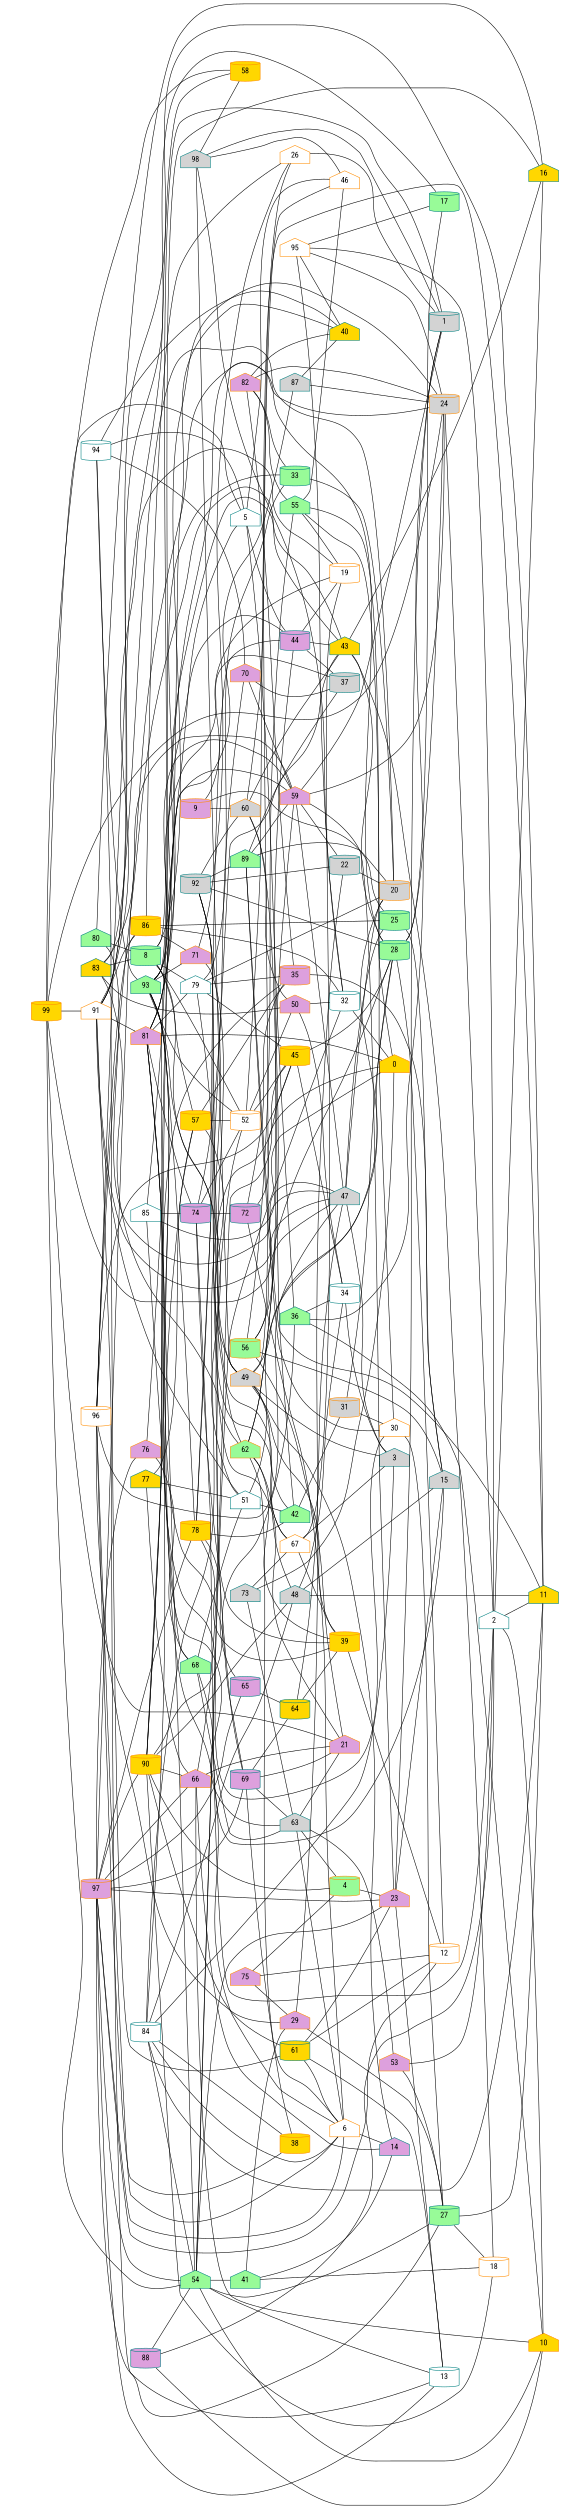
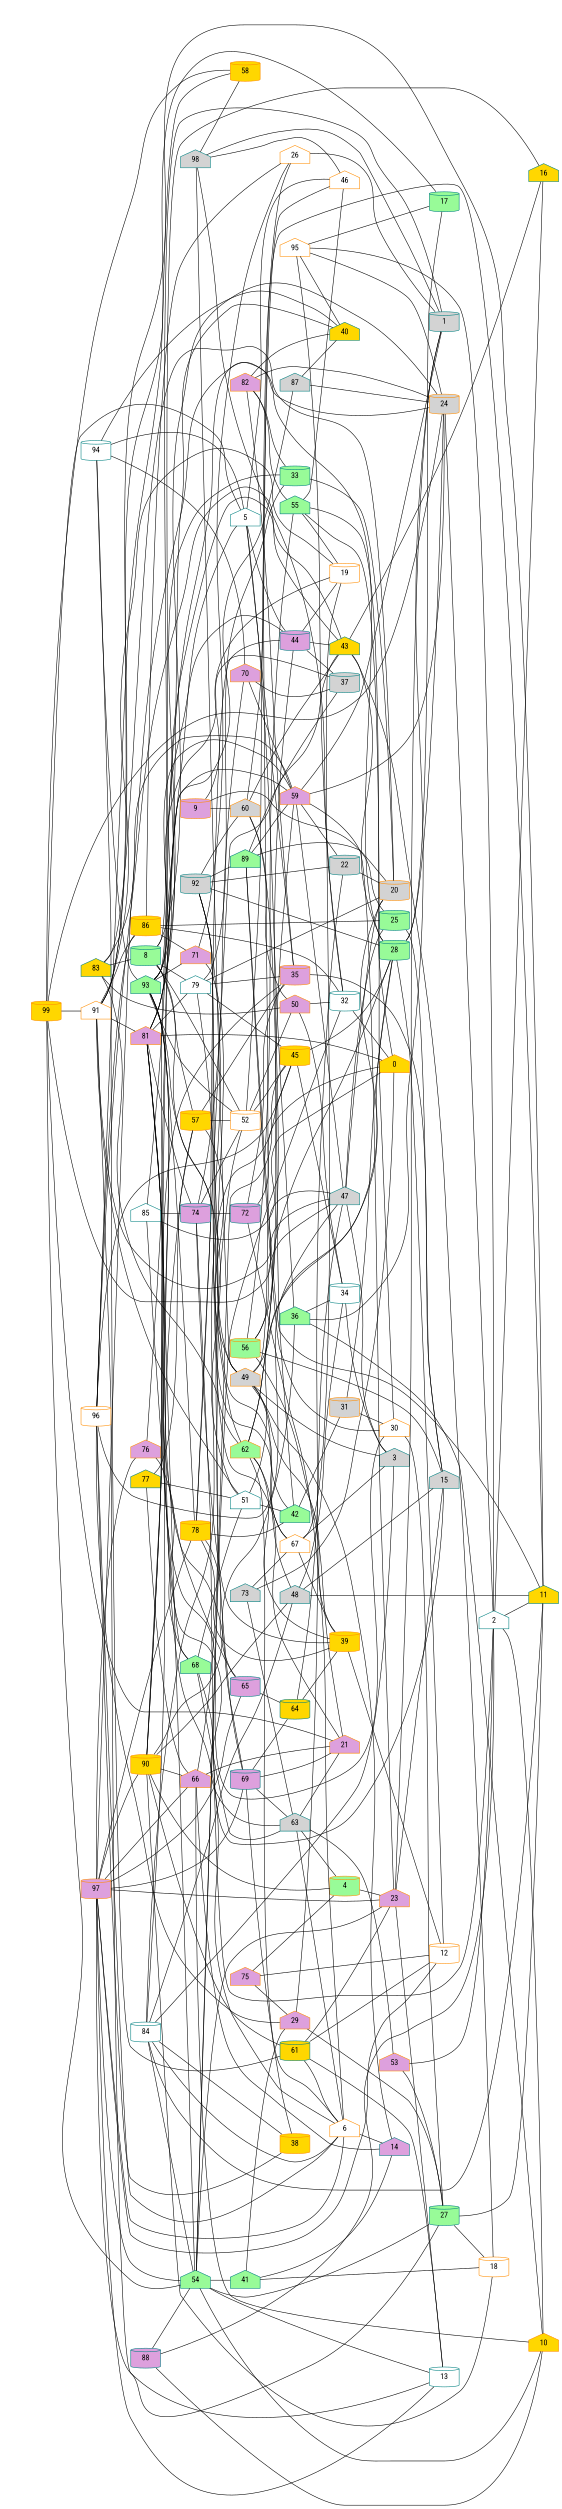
edge "5" -- "35": added
node "80": removed
edge "81" -- "65": added
